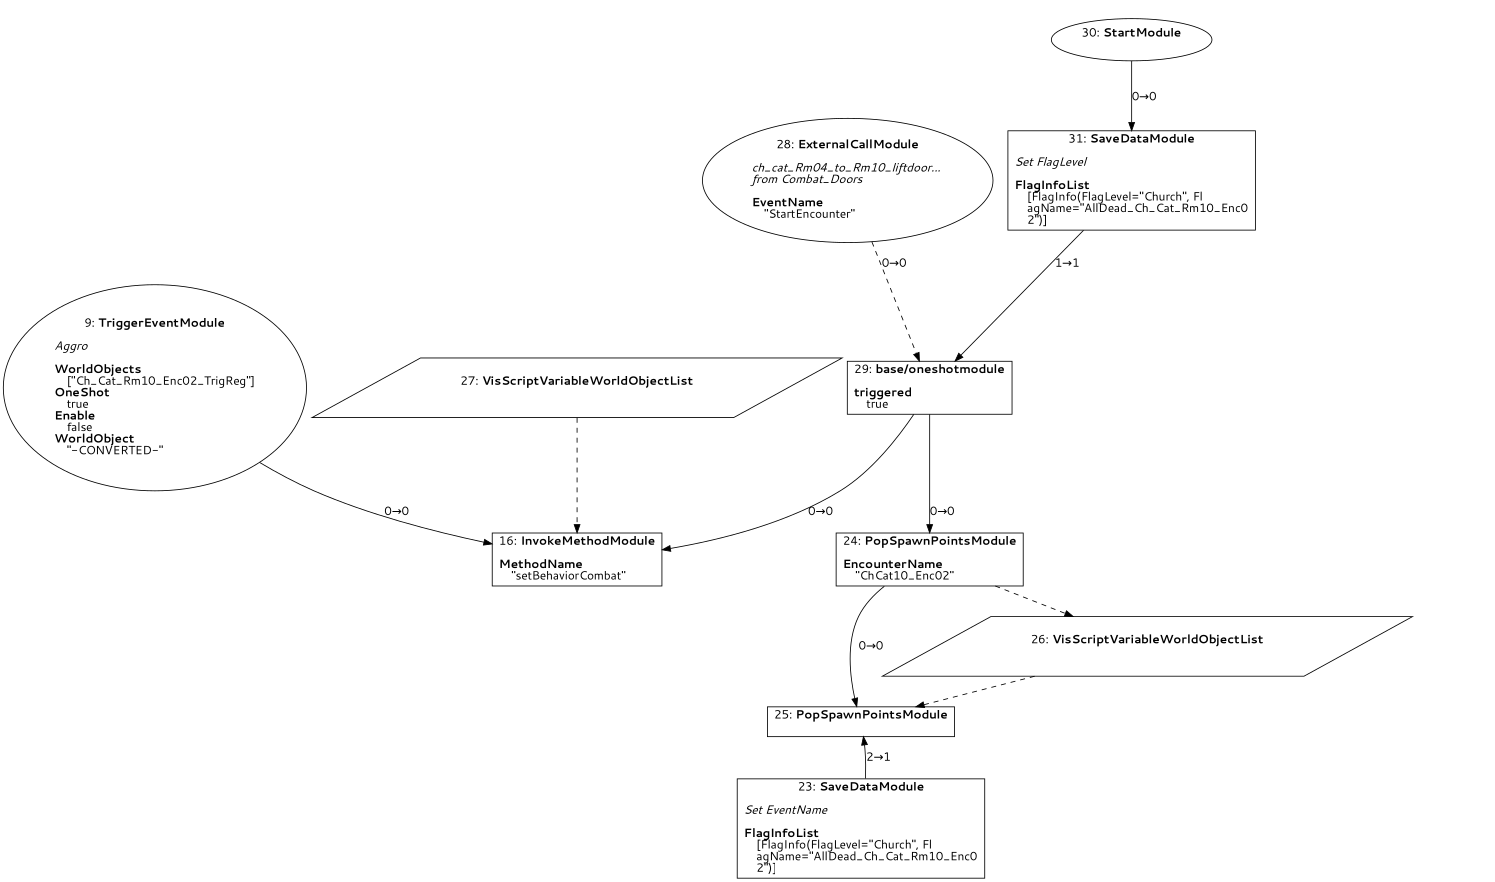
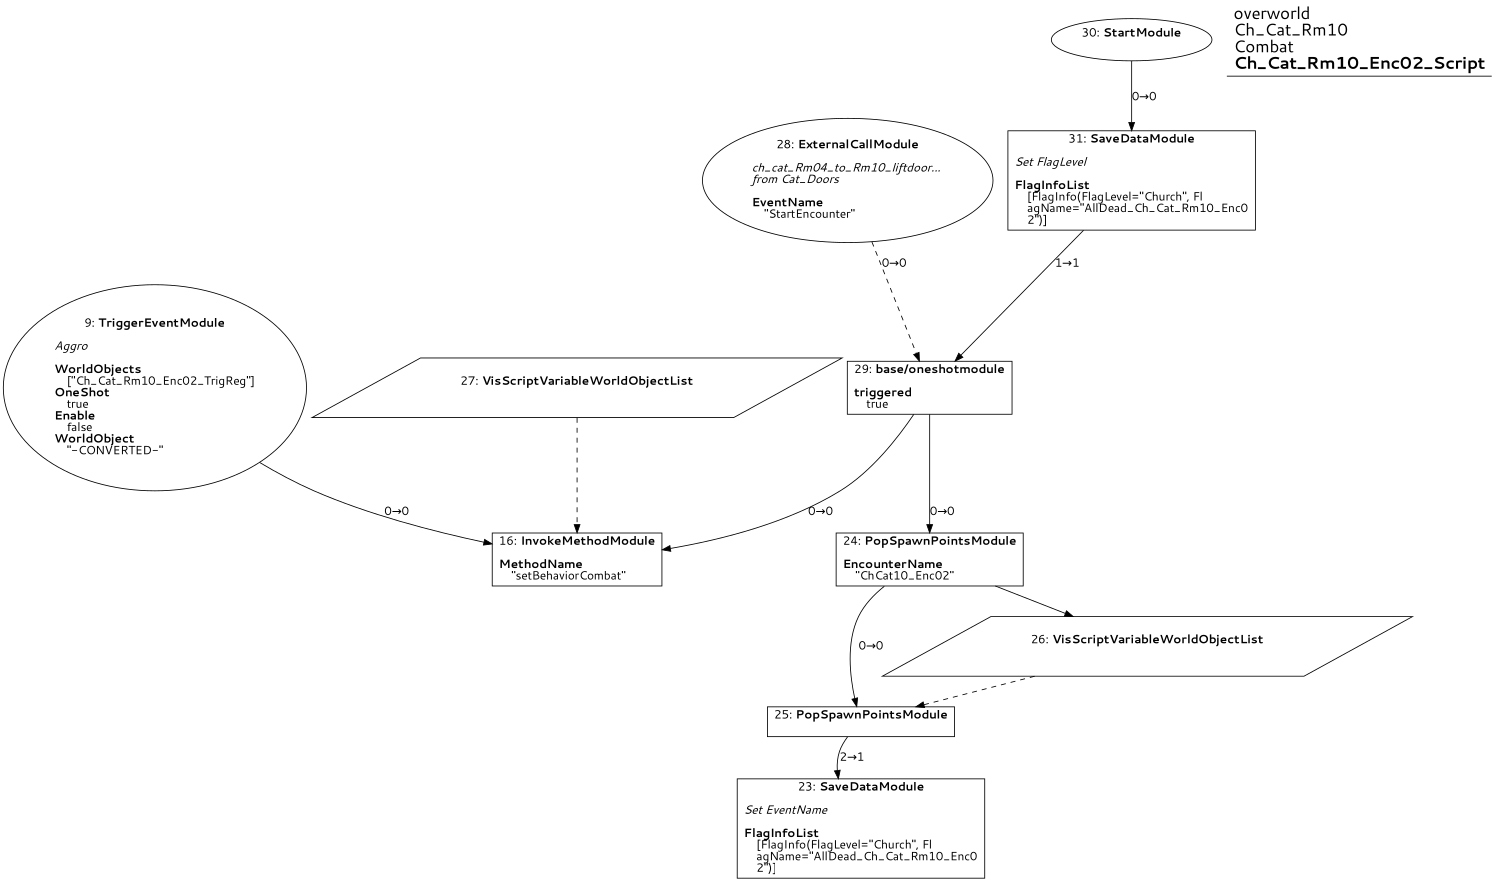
node "overworld": added
node "28:": text "from Combat_Doors" -> "from Cat_Doors"
edge "24:" -> "26:": style dashed -> solid
edge "23:" -> "25:": reversed
